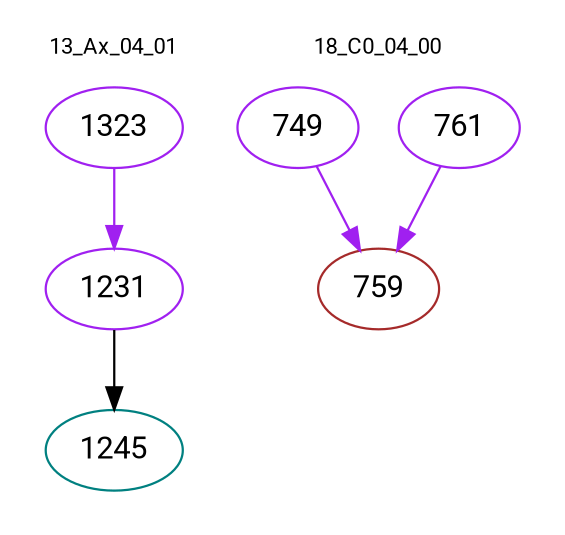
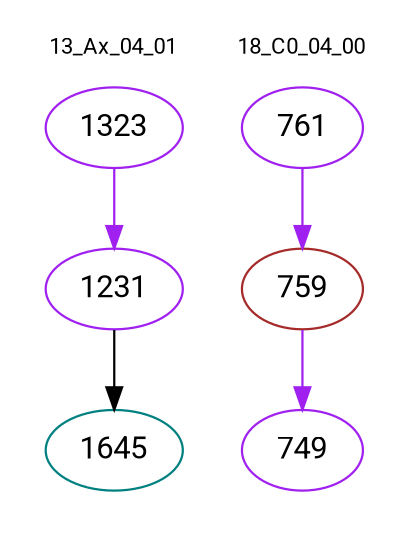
edge "749" -> "759": reversed
node "1245": label "1245" -> "1645"
